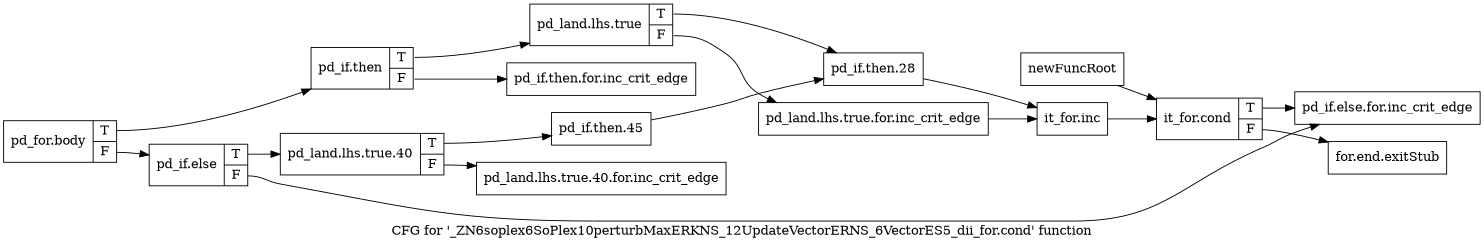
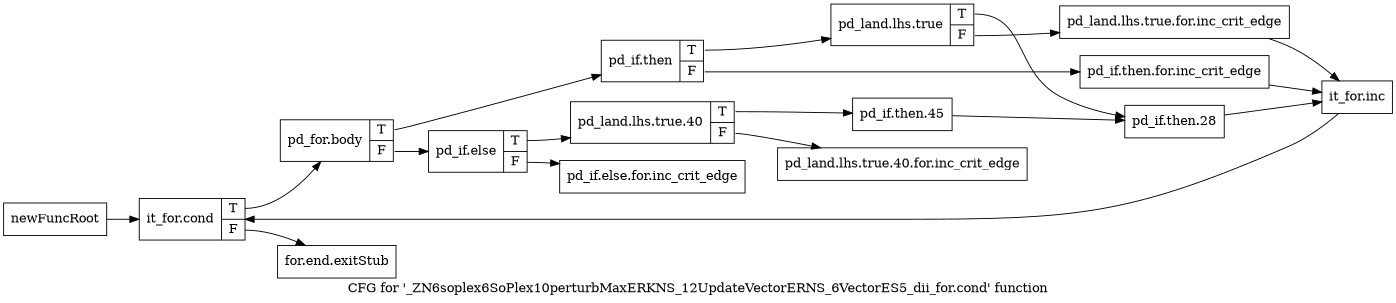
edge "pd_if.then.for.inc_crit_edge" -> "it_for.inc": added
edge "it_for.cond" -> "pd_if.else.for.inc_crit_edge": now "it_for.cond" -> "pd_for.body"
